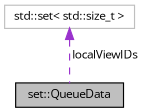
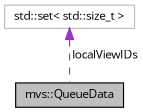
node "set::QueueData": label "set::QueueData" -> "mvs::QueueData"
